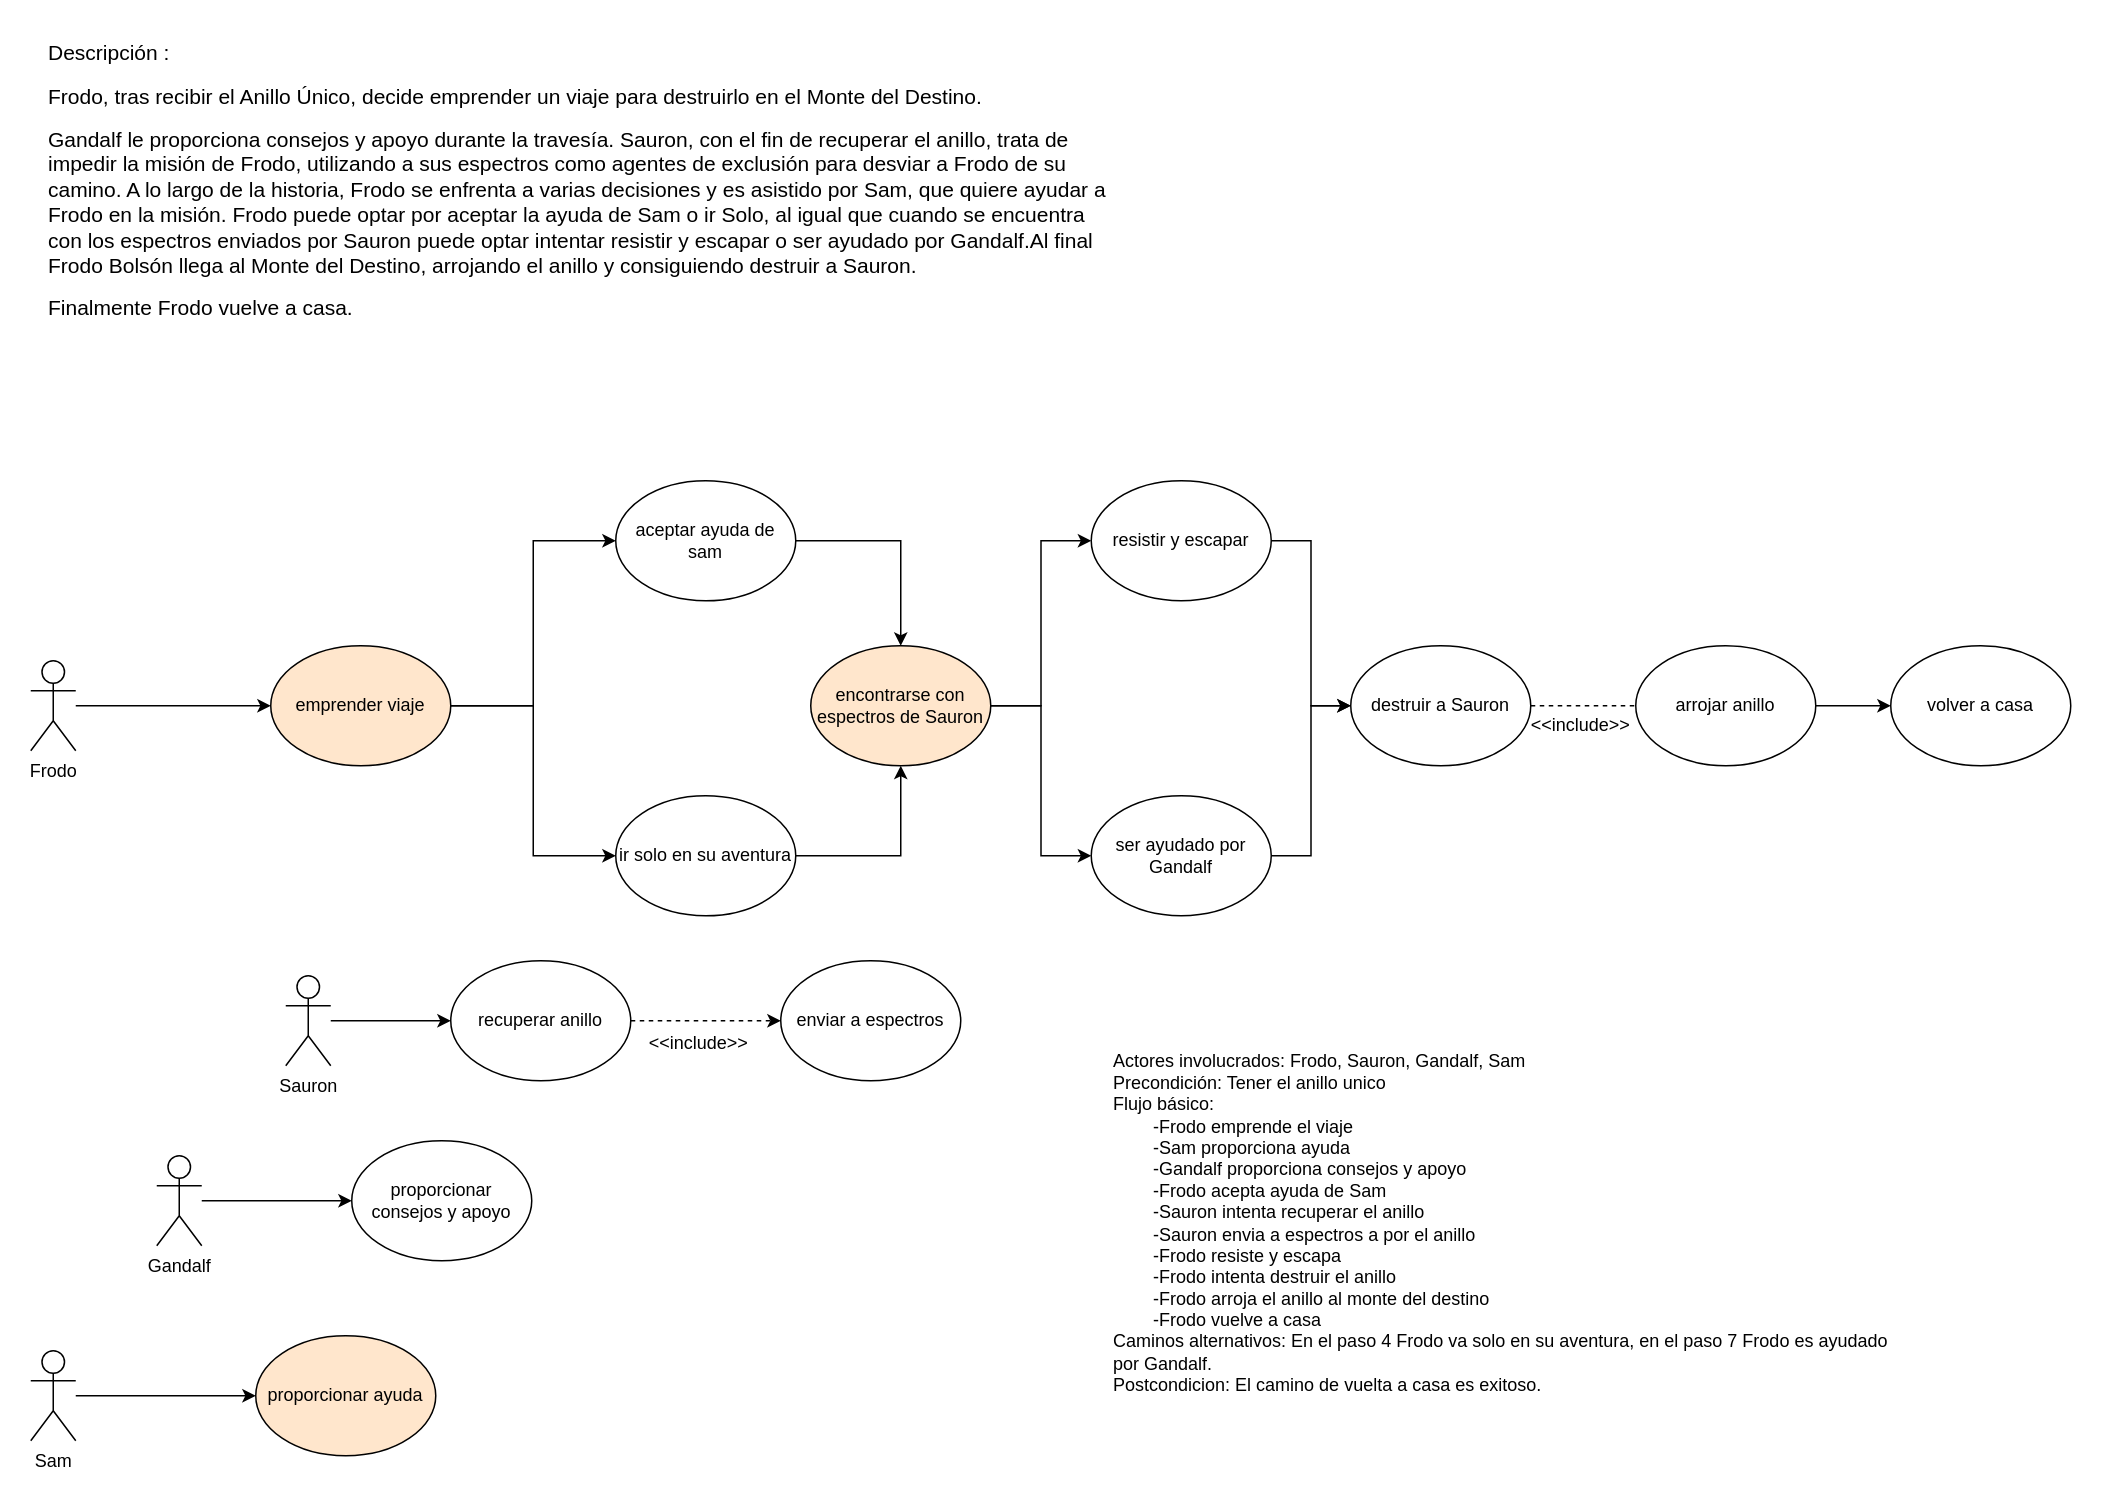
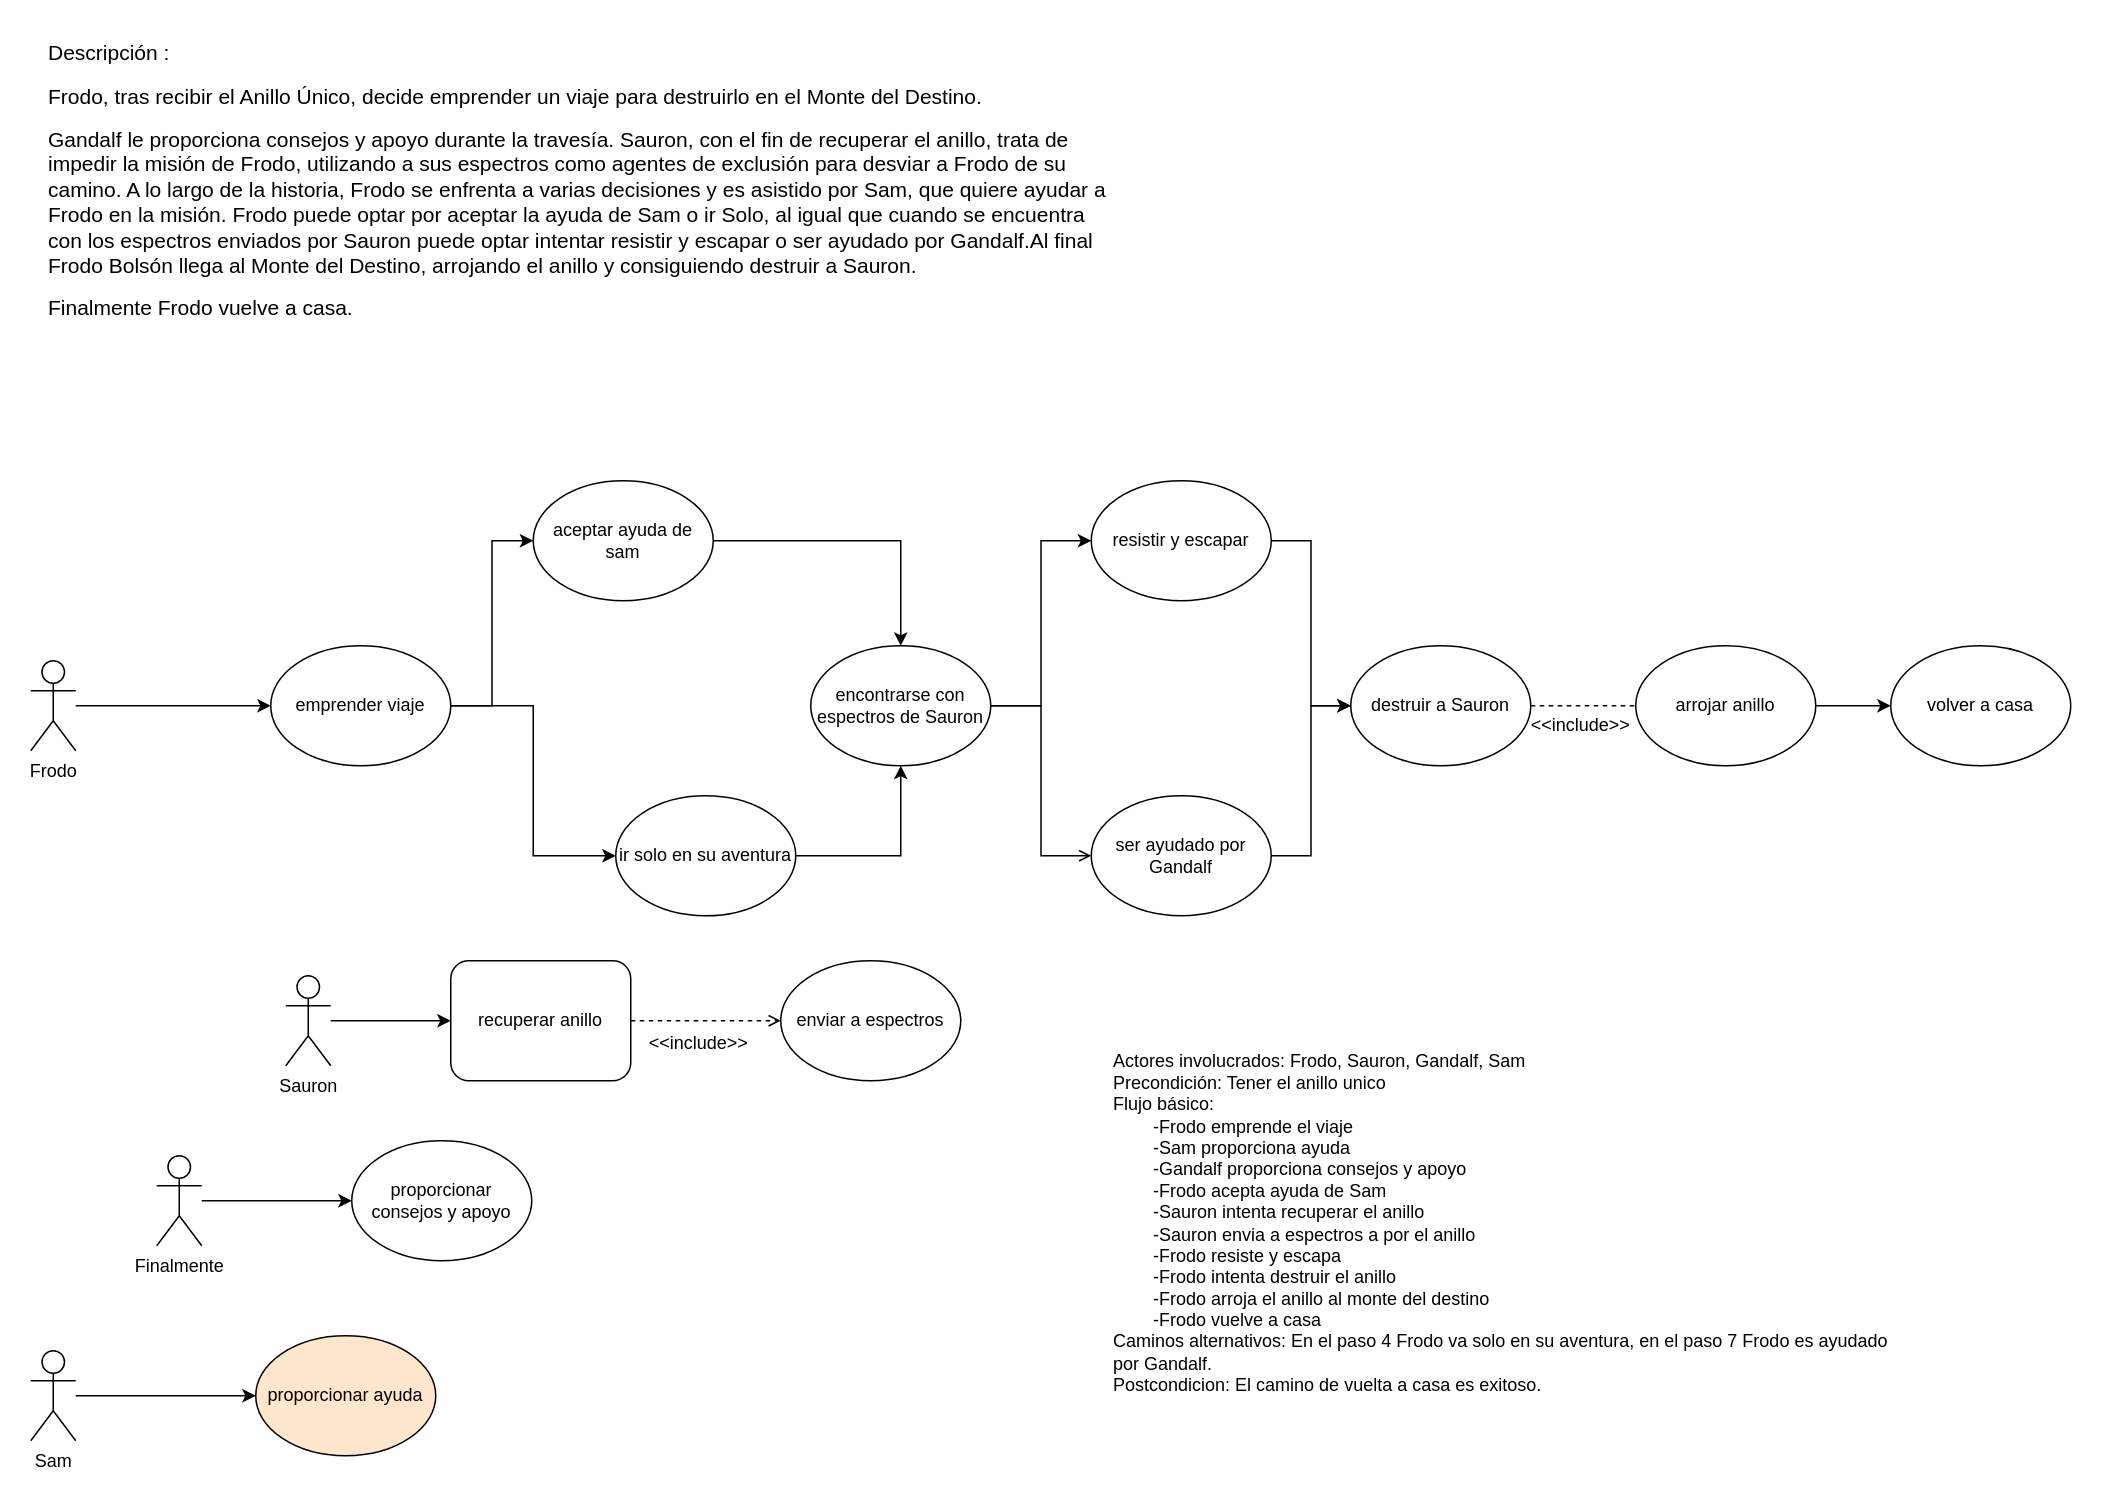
node "aceptar ayuda de sam": moved (706, 541) -> (623, 541)
node "emprender viaje": fillcolor #ffe6cc -> #ffffff
node "encontrarse con espectros de Sauron": fillcolor #ffe6cc -> #ffffff
edge "encontrarse con espectros de Sauron" -> "ser ayudado por Gandalf": arrowhead classic -> open
node "recuperar anillo": shape ellipse -> rounded rectangle
edge "recuperar anillo" -> "enviar a espectros": arrowhead classic -> open
node "Gandalf": label "Gandalf" -> "Finalmente"
